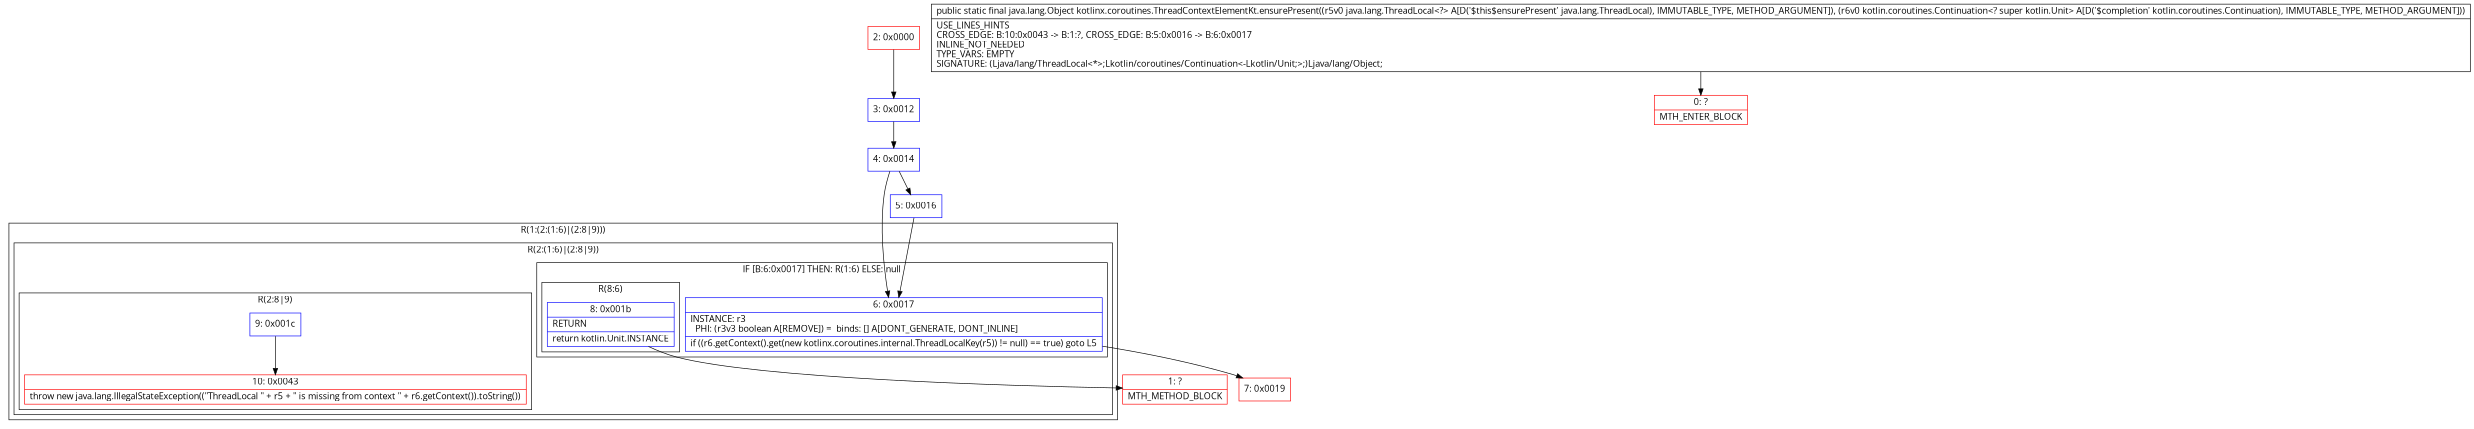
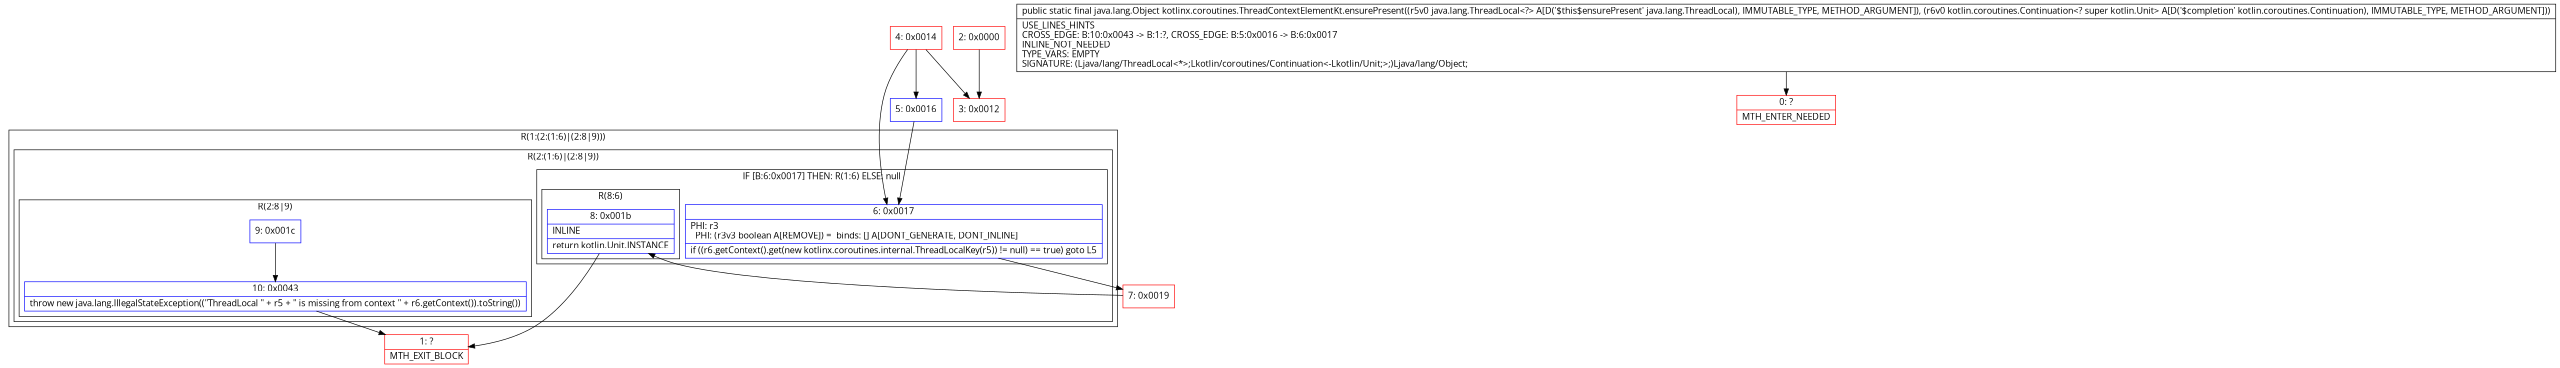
node "3: 0x0012": color blue -> red
node "0: ?": text "MTH_ENTER_BLOCK" -> "MTH_ENTER_NEEDED"
edge "3: 0x0012" -> "4: 0x0014": reversed
node "4: 0x0014": color blue -> red
edge "7: 0x0019" -> "8: 0x001b": added
node "6: 0x0017": text "INSTANCE: r3" -> "PHI: r3"
edge "10: 0x0043" -> "1: ?": added
node "8: 0x001b": text "RETURN" -> "INLINE"
node "10: 0x0043": color red -> blue
node "1: ?": text "MTH_METHOD_BLOCK" -> "MTH_EXIT_BLOCK"
